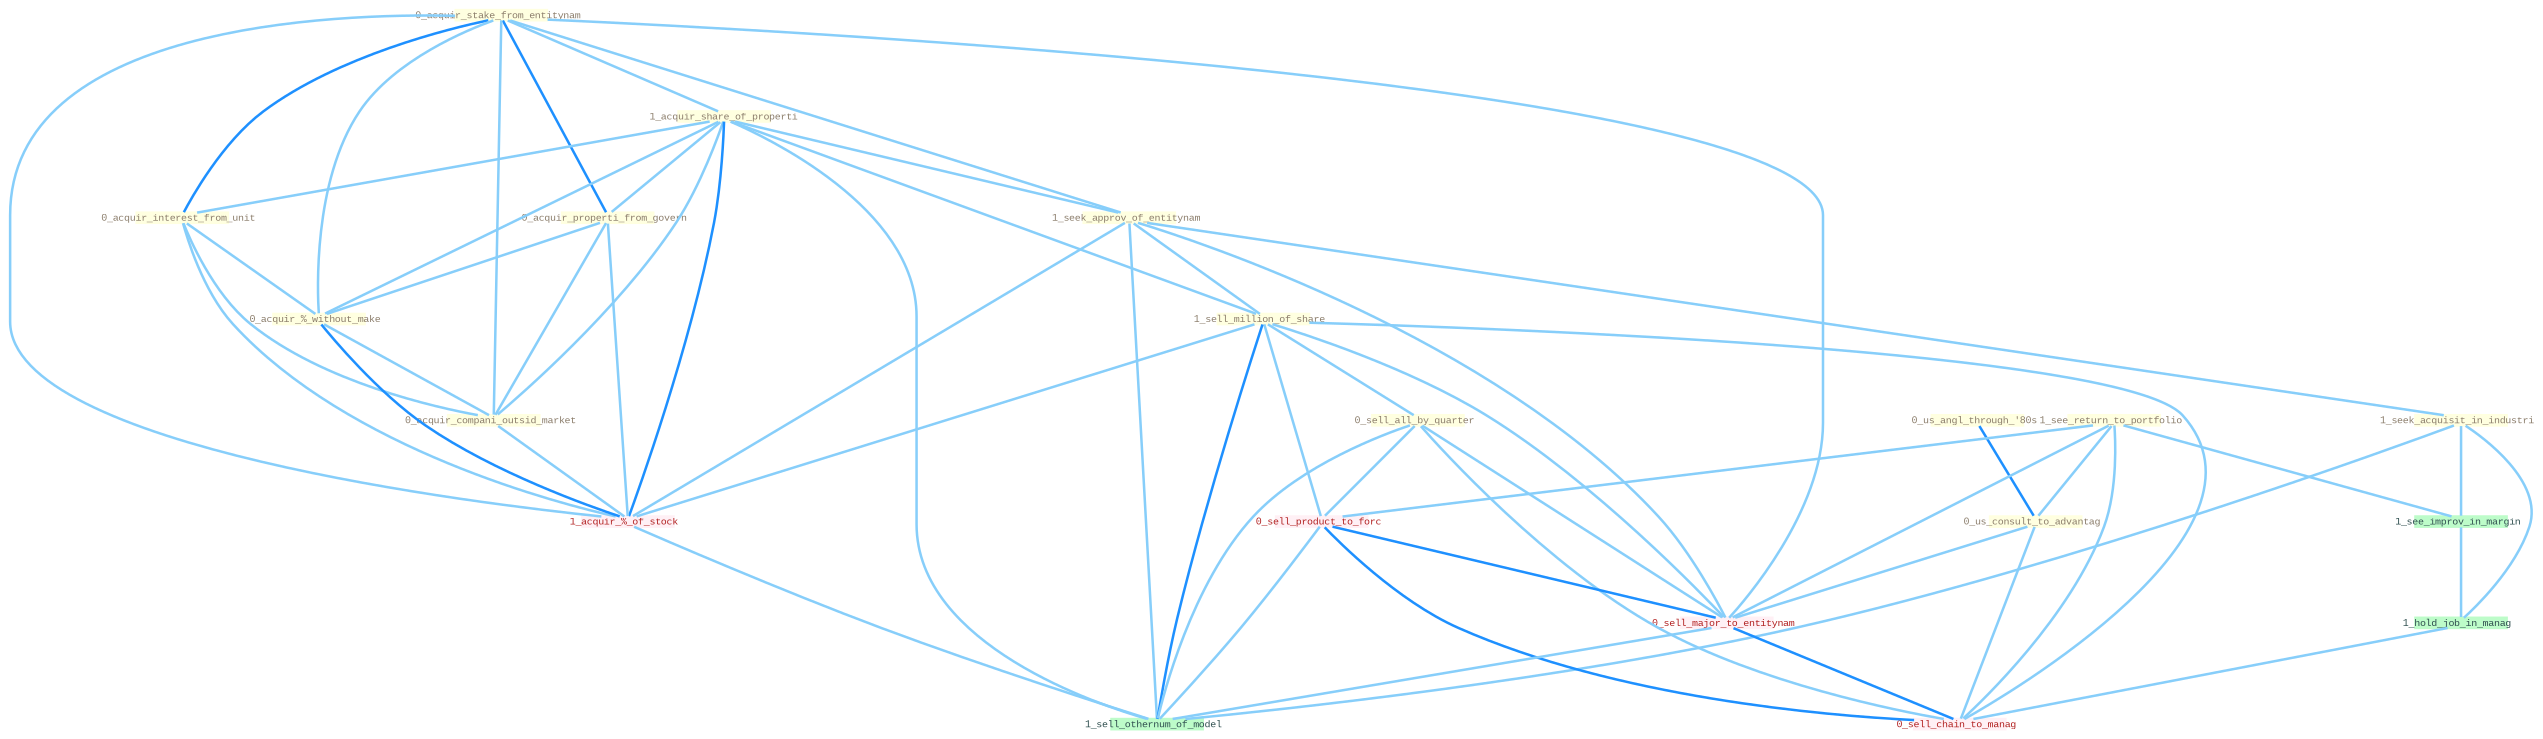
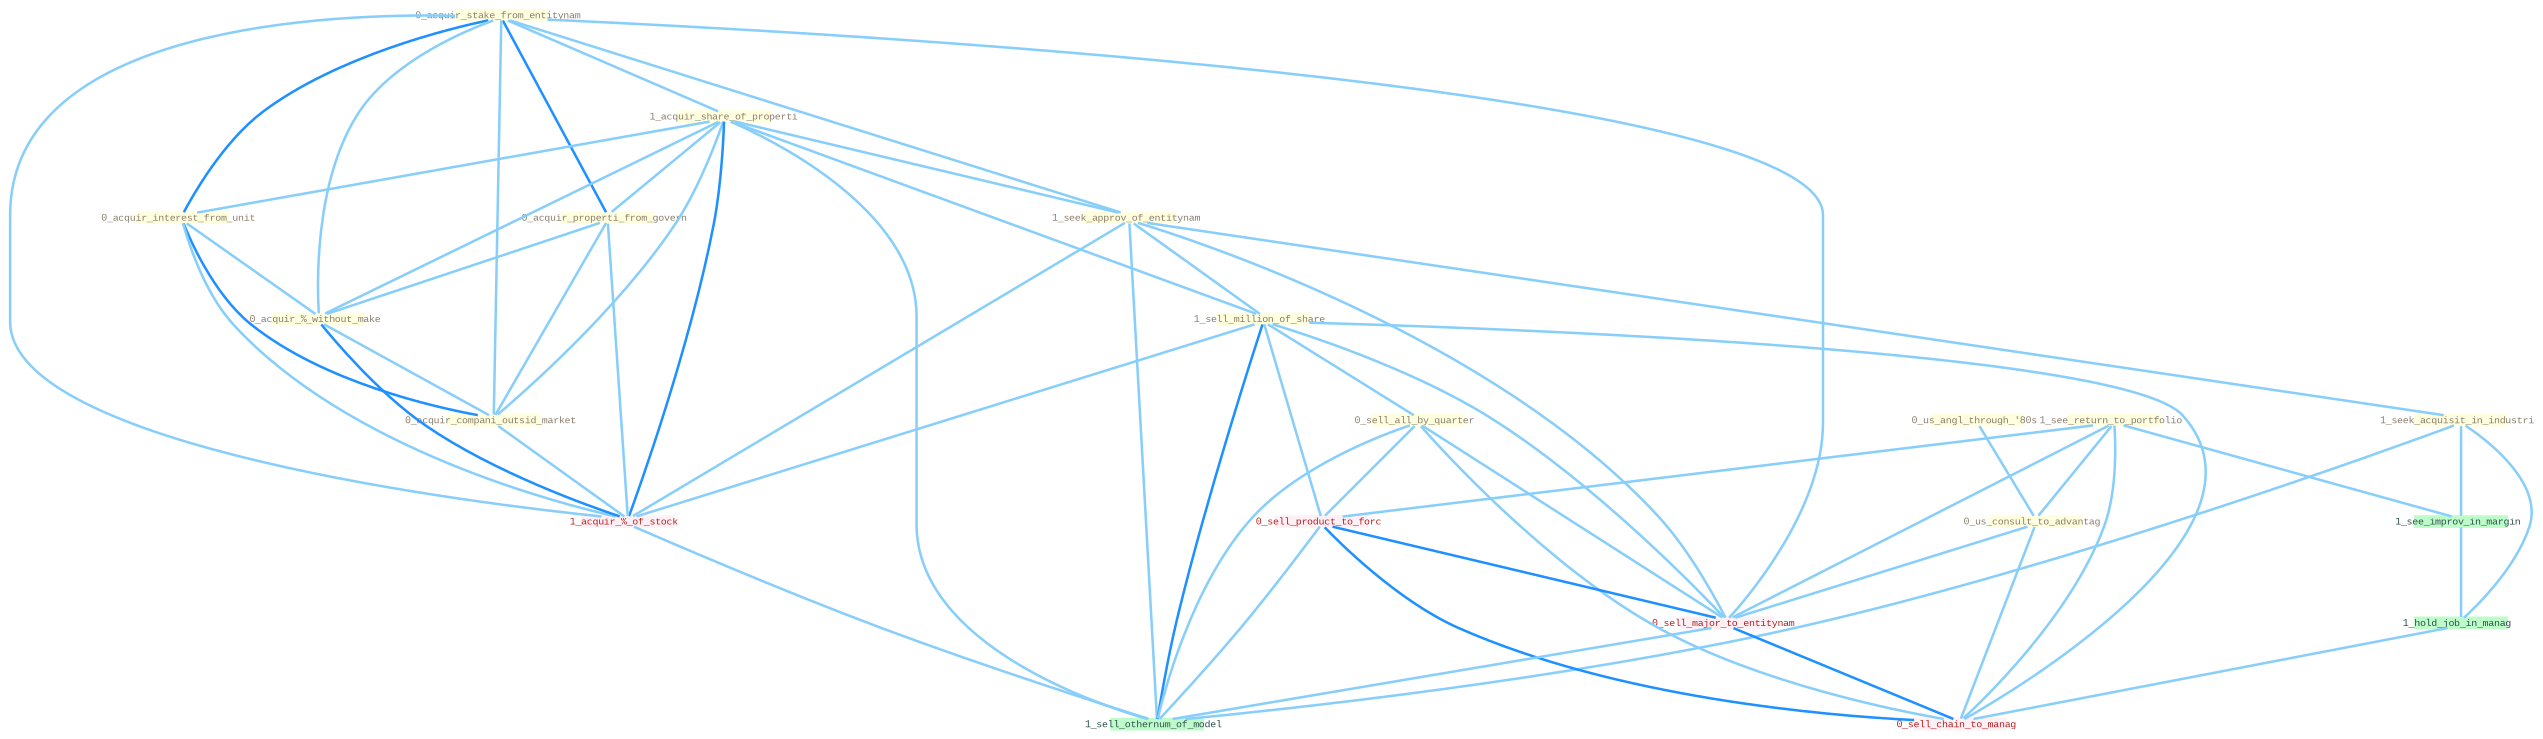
edge "0_acquir_interest_from_unit" -- "0_acquir_compani_outsid_market": color #87cefa -> #1e90ff
edge "0_us_angl_through_'80s" -- "0_us_consult_to_advantag": color #1e90ff -> #87cefa
